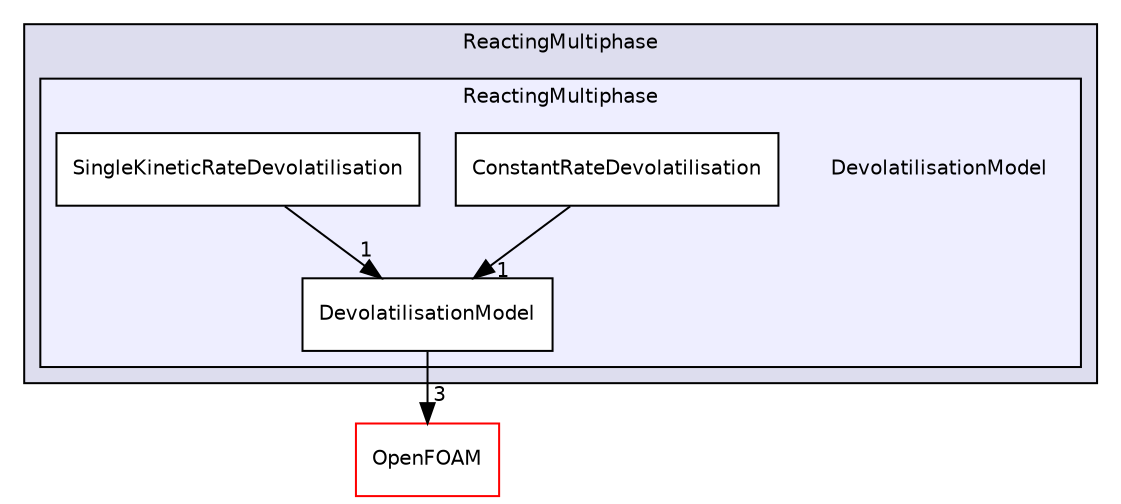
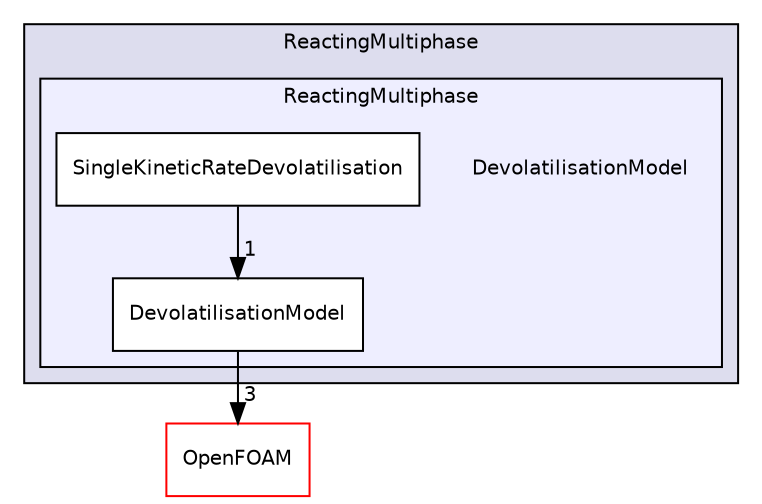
node "ConstantRateDevolatilisation": removed
